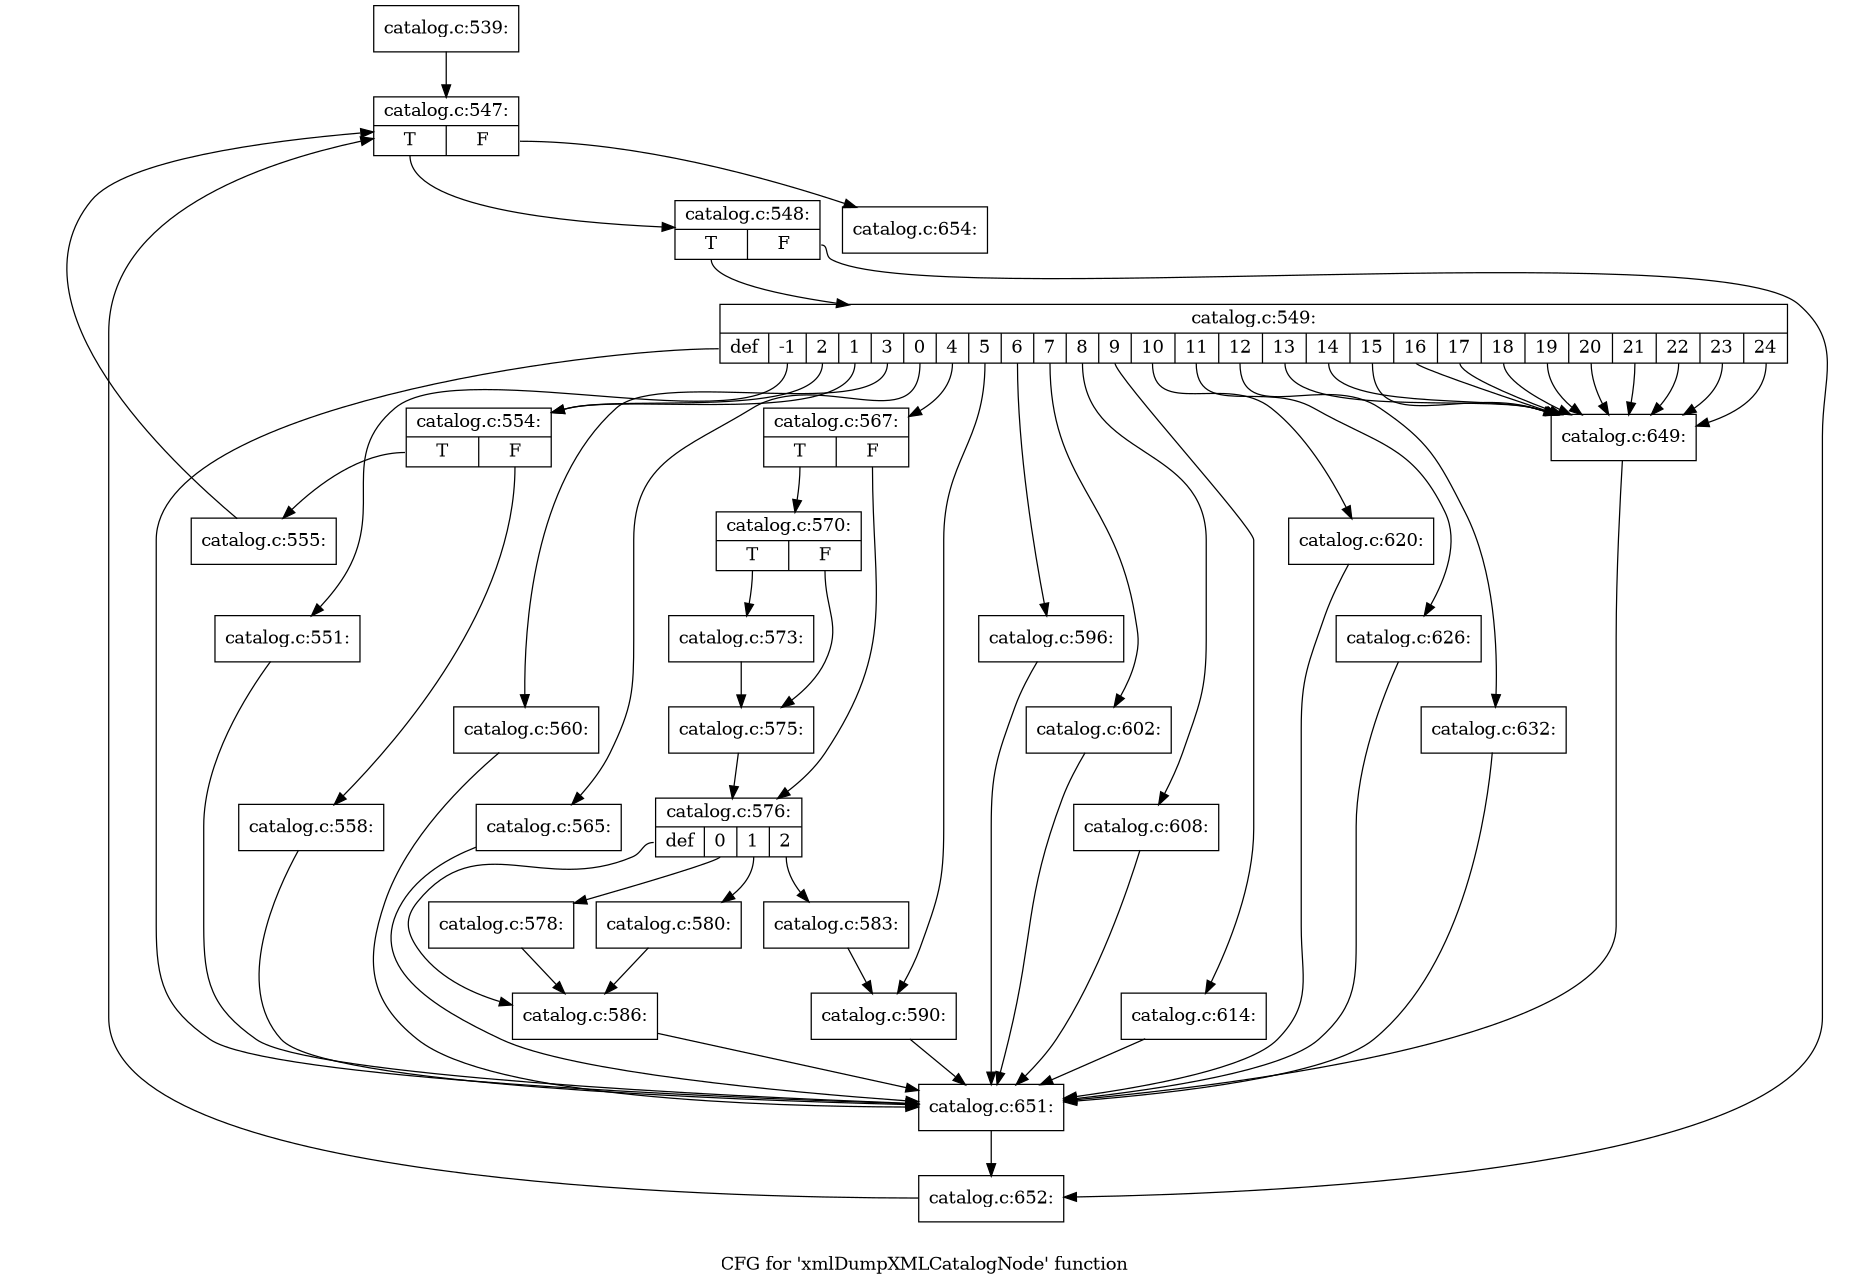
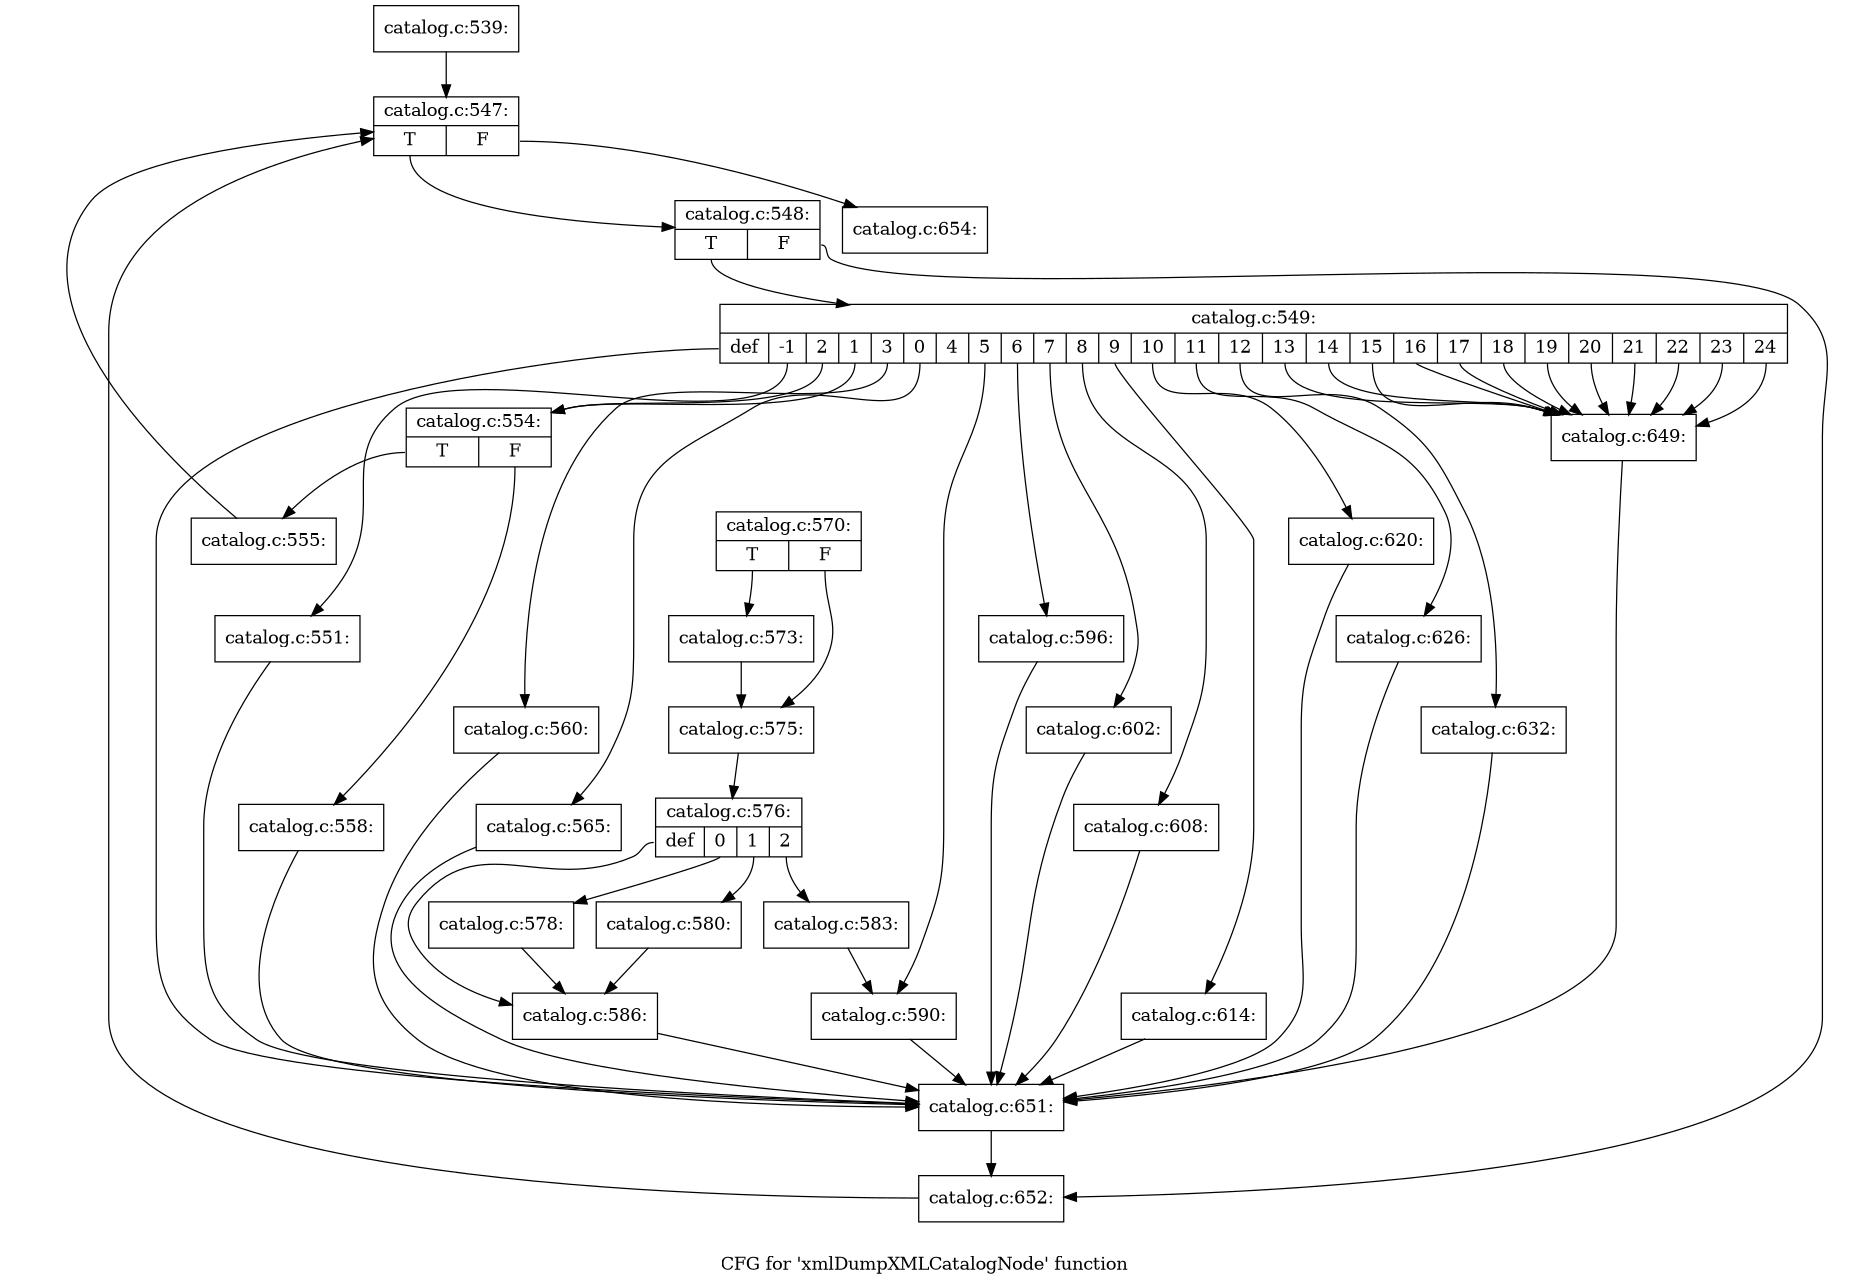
node "catalog.c:567:": removed
